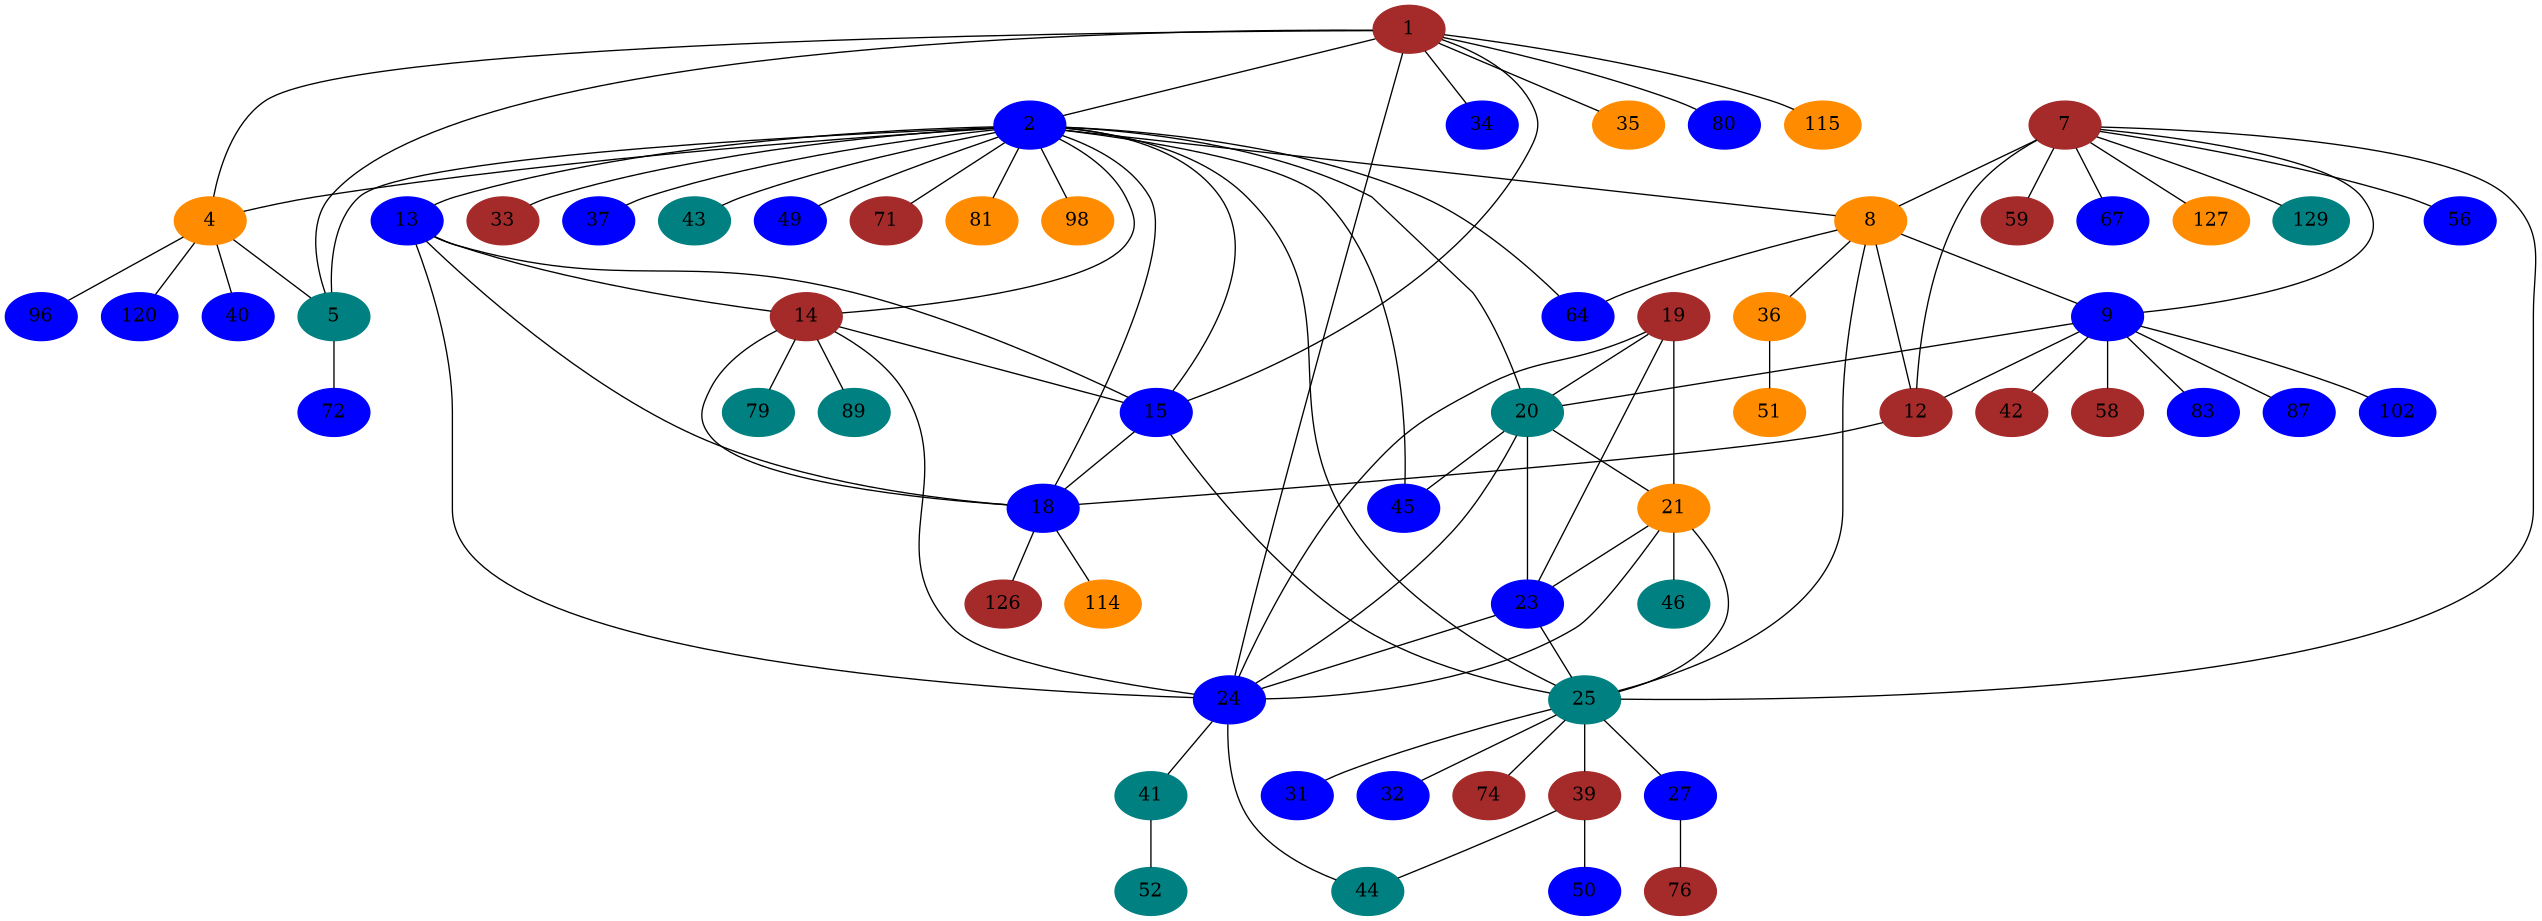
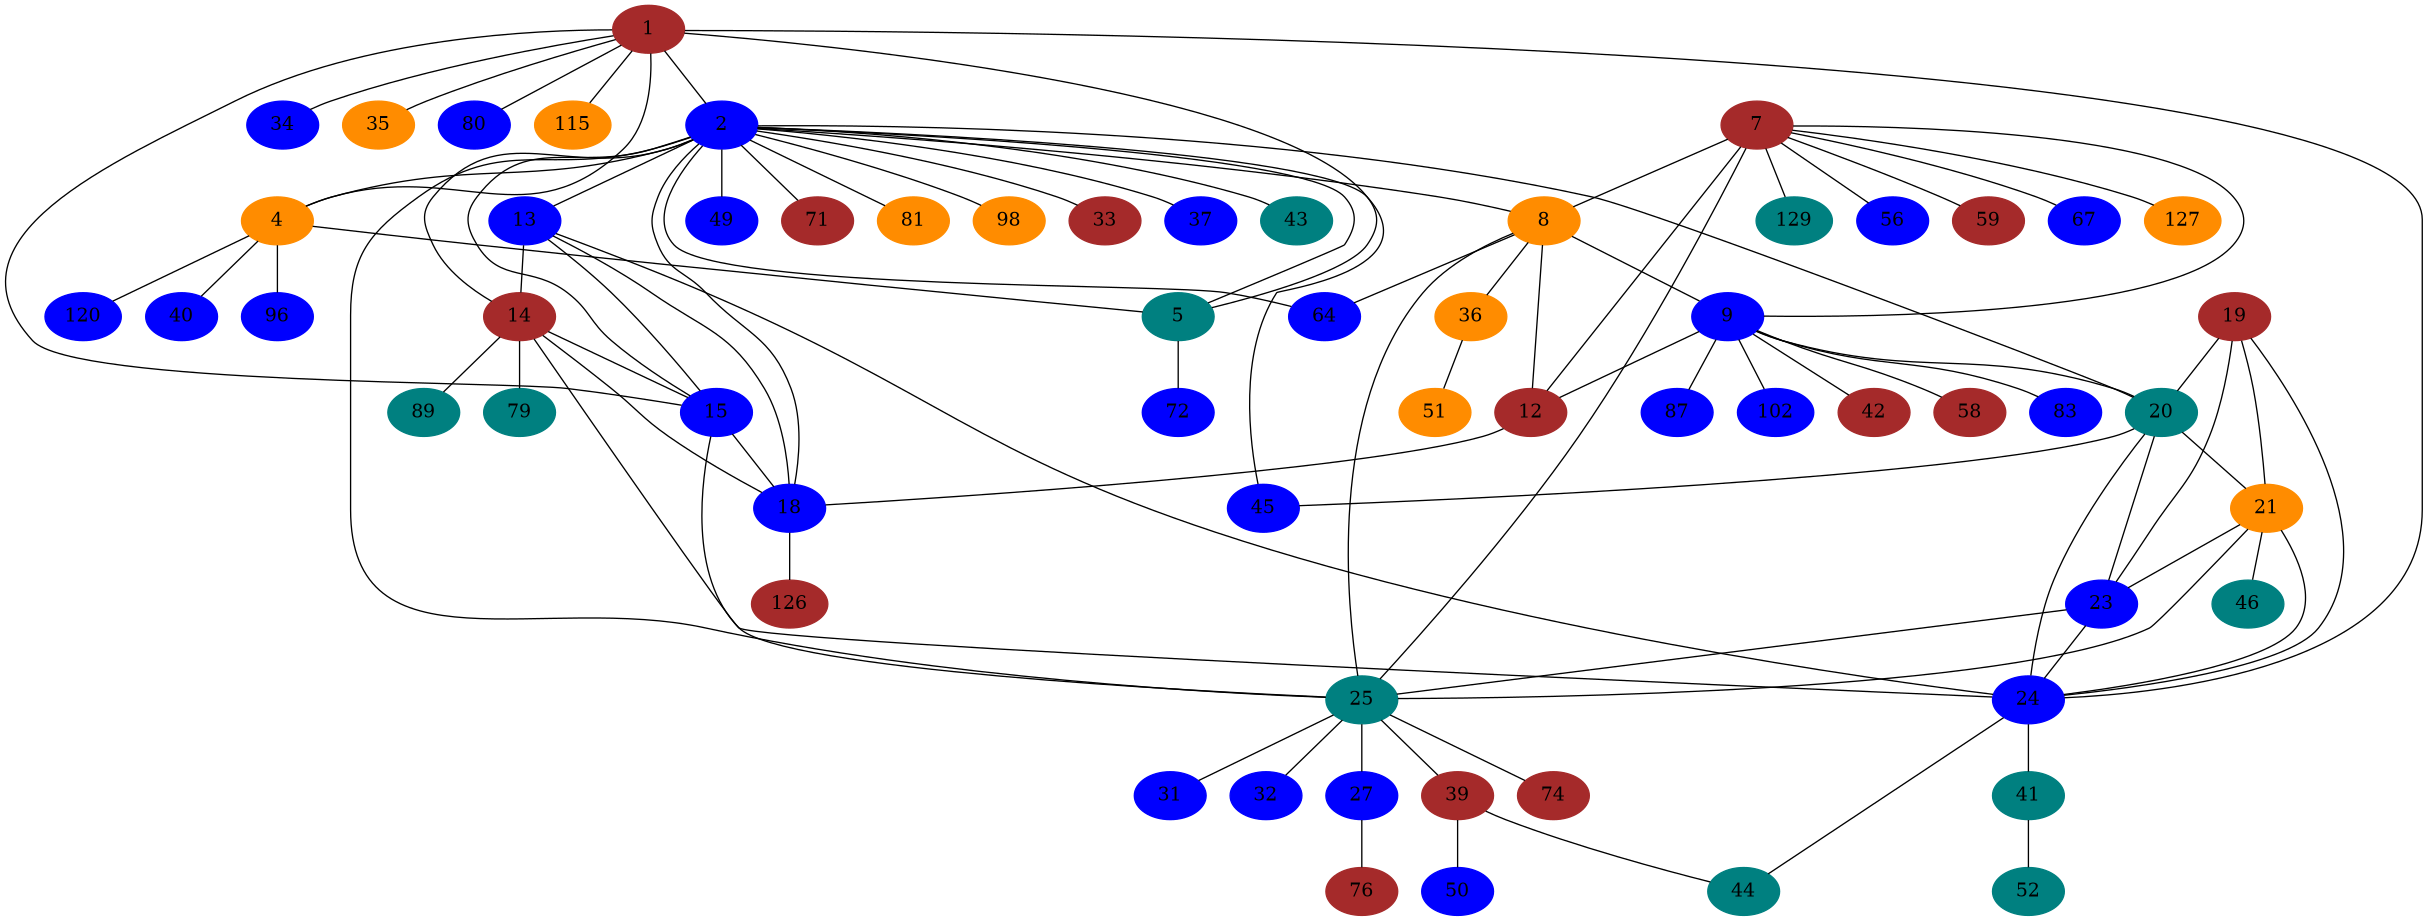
node "114": removed
